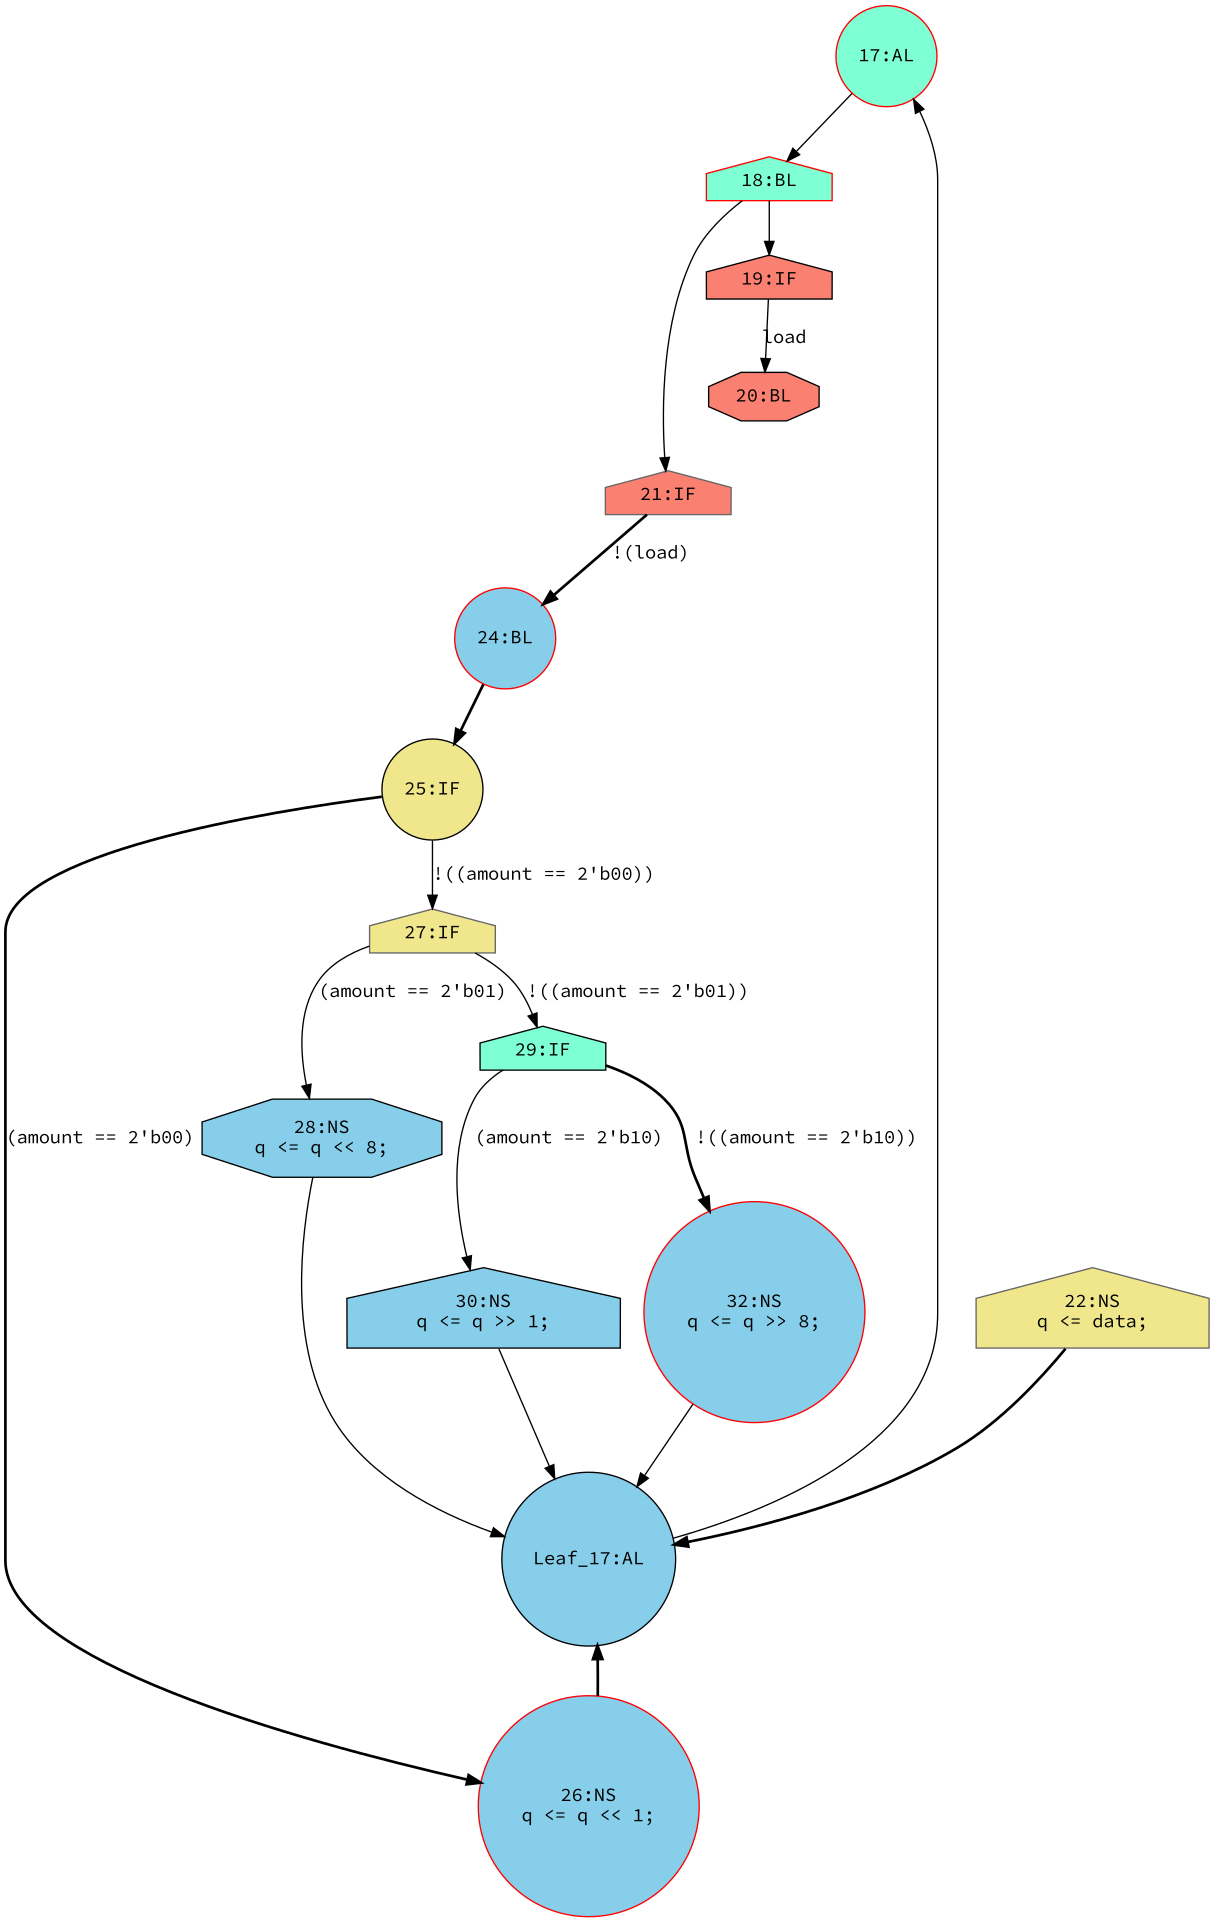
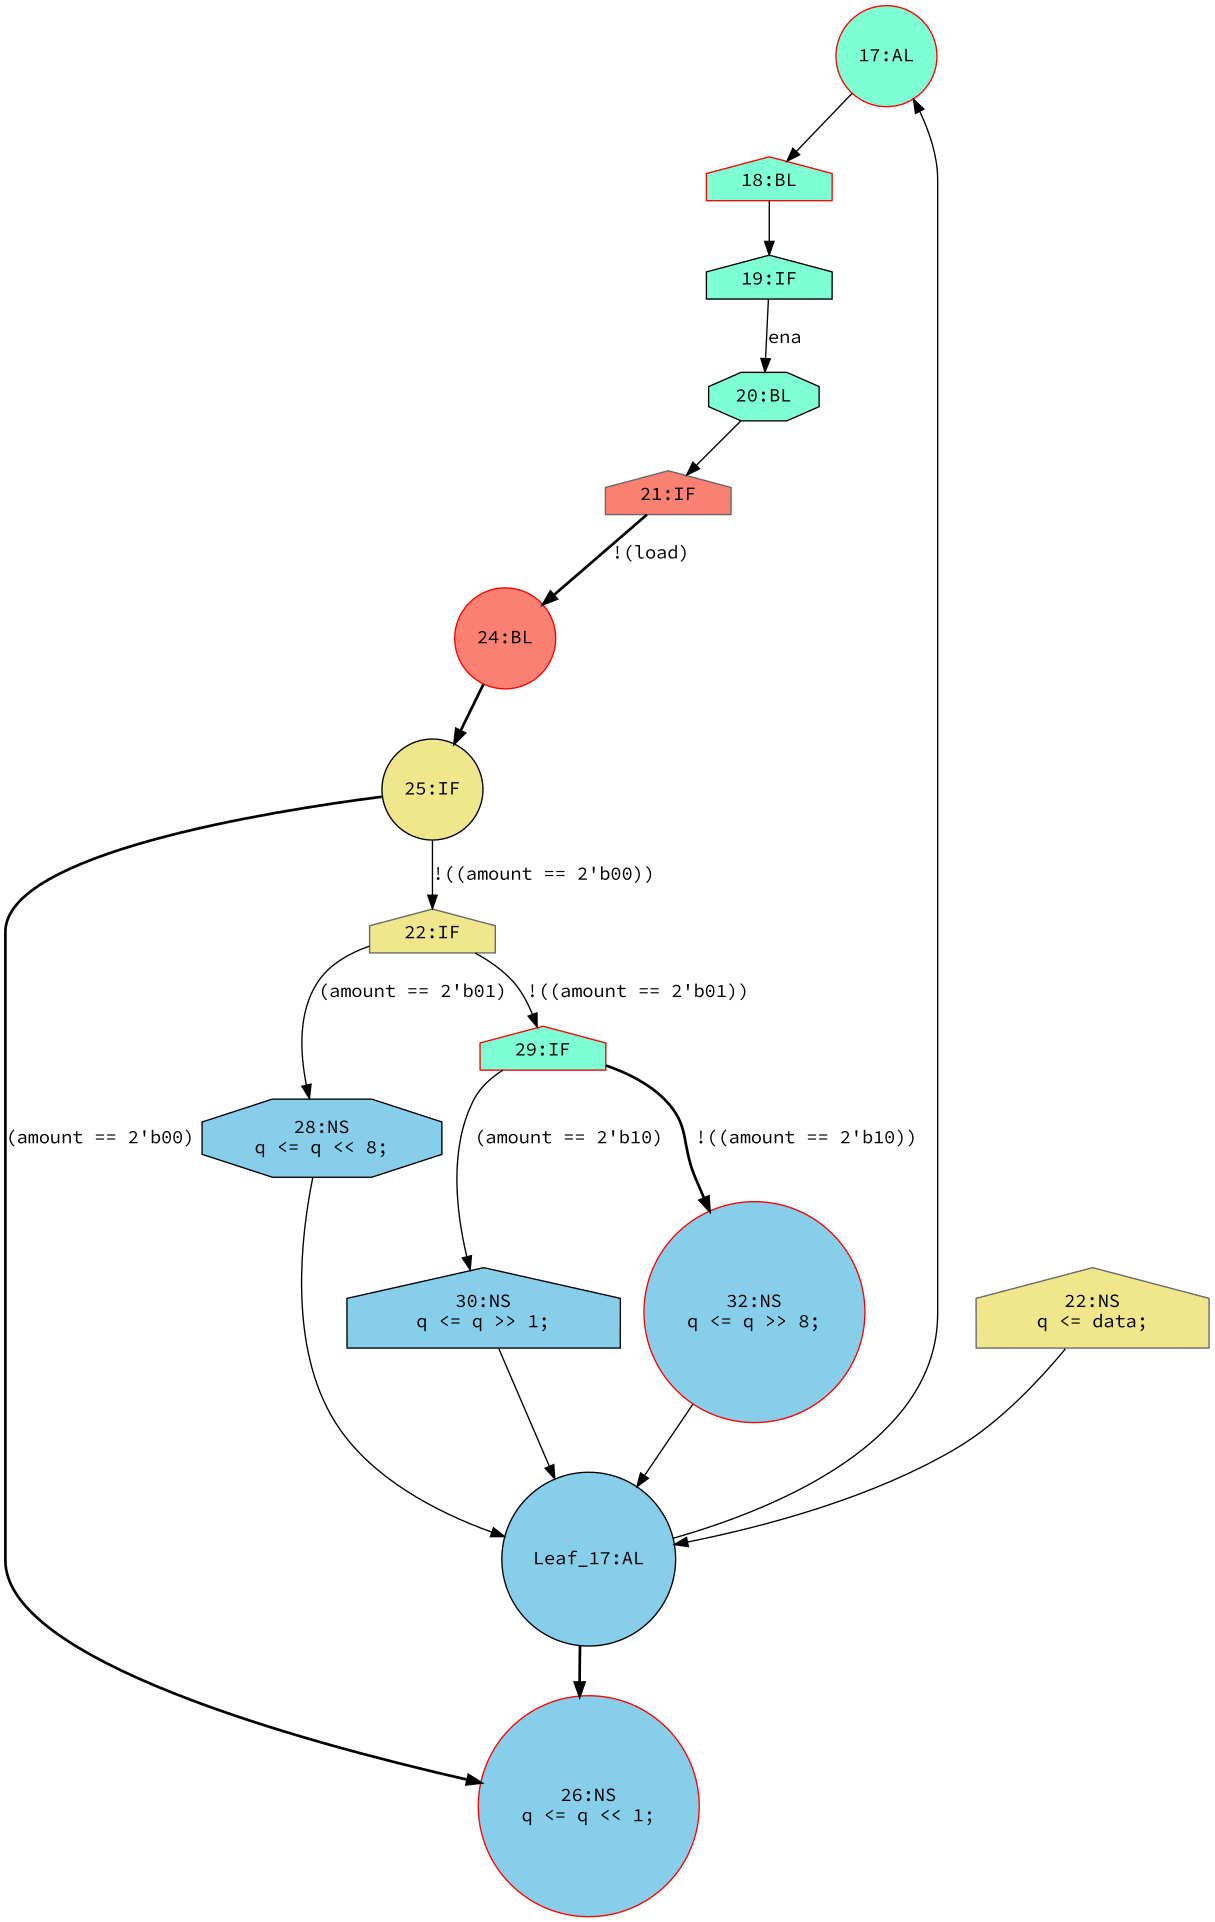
node "19:IF": fillcolor salmon -> aquamarine
edge "18:BL" -> "21:IF": now "20:BL" -> "21:IF"
edge "19:IF" -> "20:BL": label "load" -> "ena"
node "20:BL": fillcolor salmon -> aquamarine
node "24:BL": fillcolor skyblue -> salmon
node "27:IF": label "27:IF" -> "22:IF"
node "29:IF": color black -> red
edge "22:NS q <= data;" -> "Leaf_17:AL": style bold -> solid
edge "26:NS q <= q << 1;" -> "Leaf_17:AL": reversed
